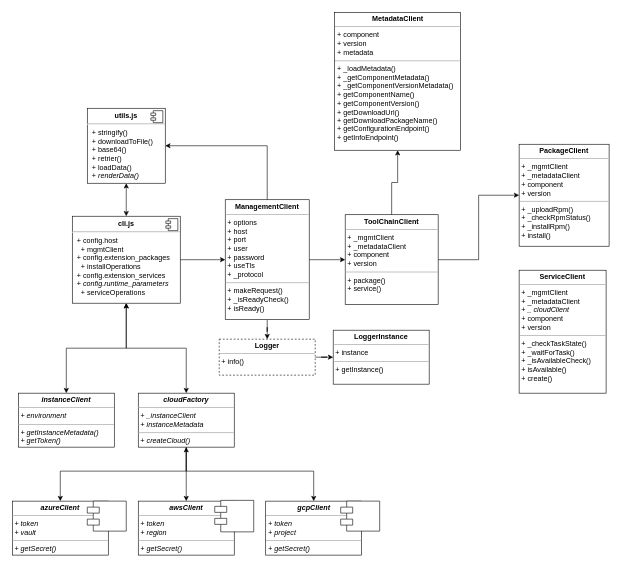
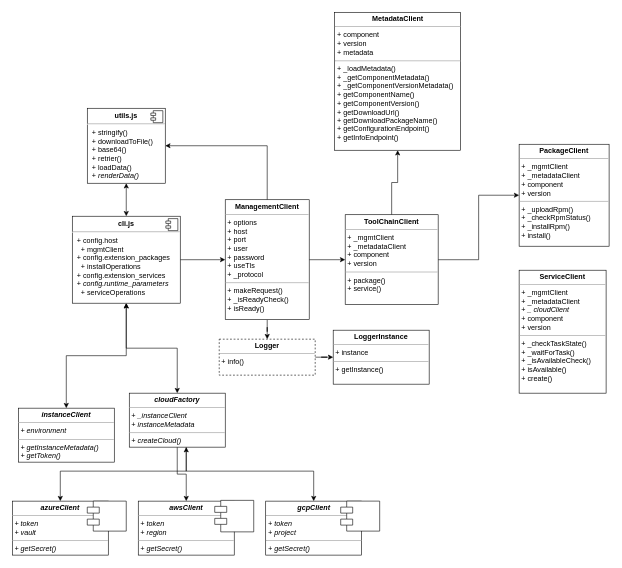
node "instanceClient + environment + getInstanceMetadata() + getToken()": moved (66, 420) -> (66, 435)
node "cloudFactory + _instanceClient + instanceMetadata + createCloud()": moved (186, 420) -> (177, 420)
